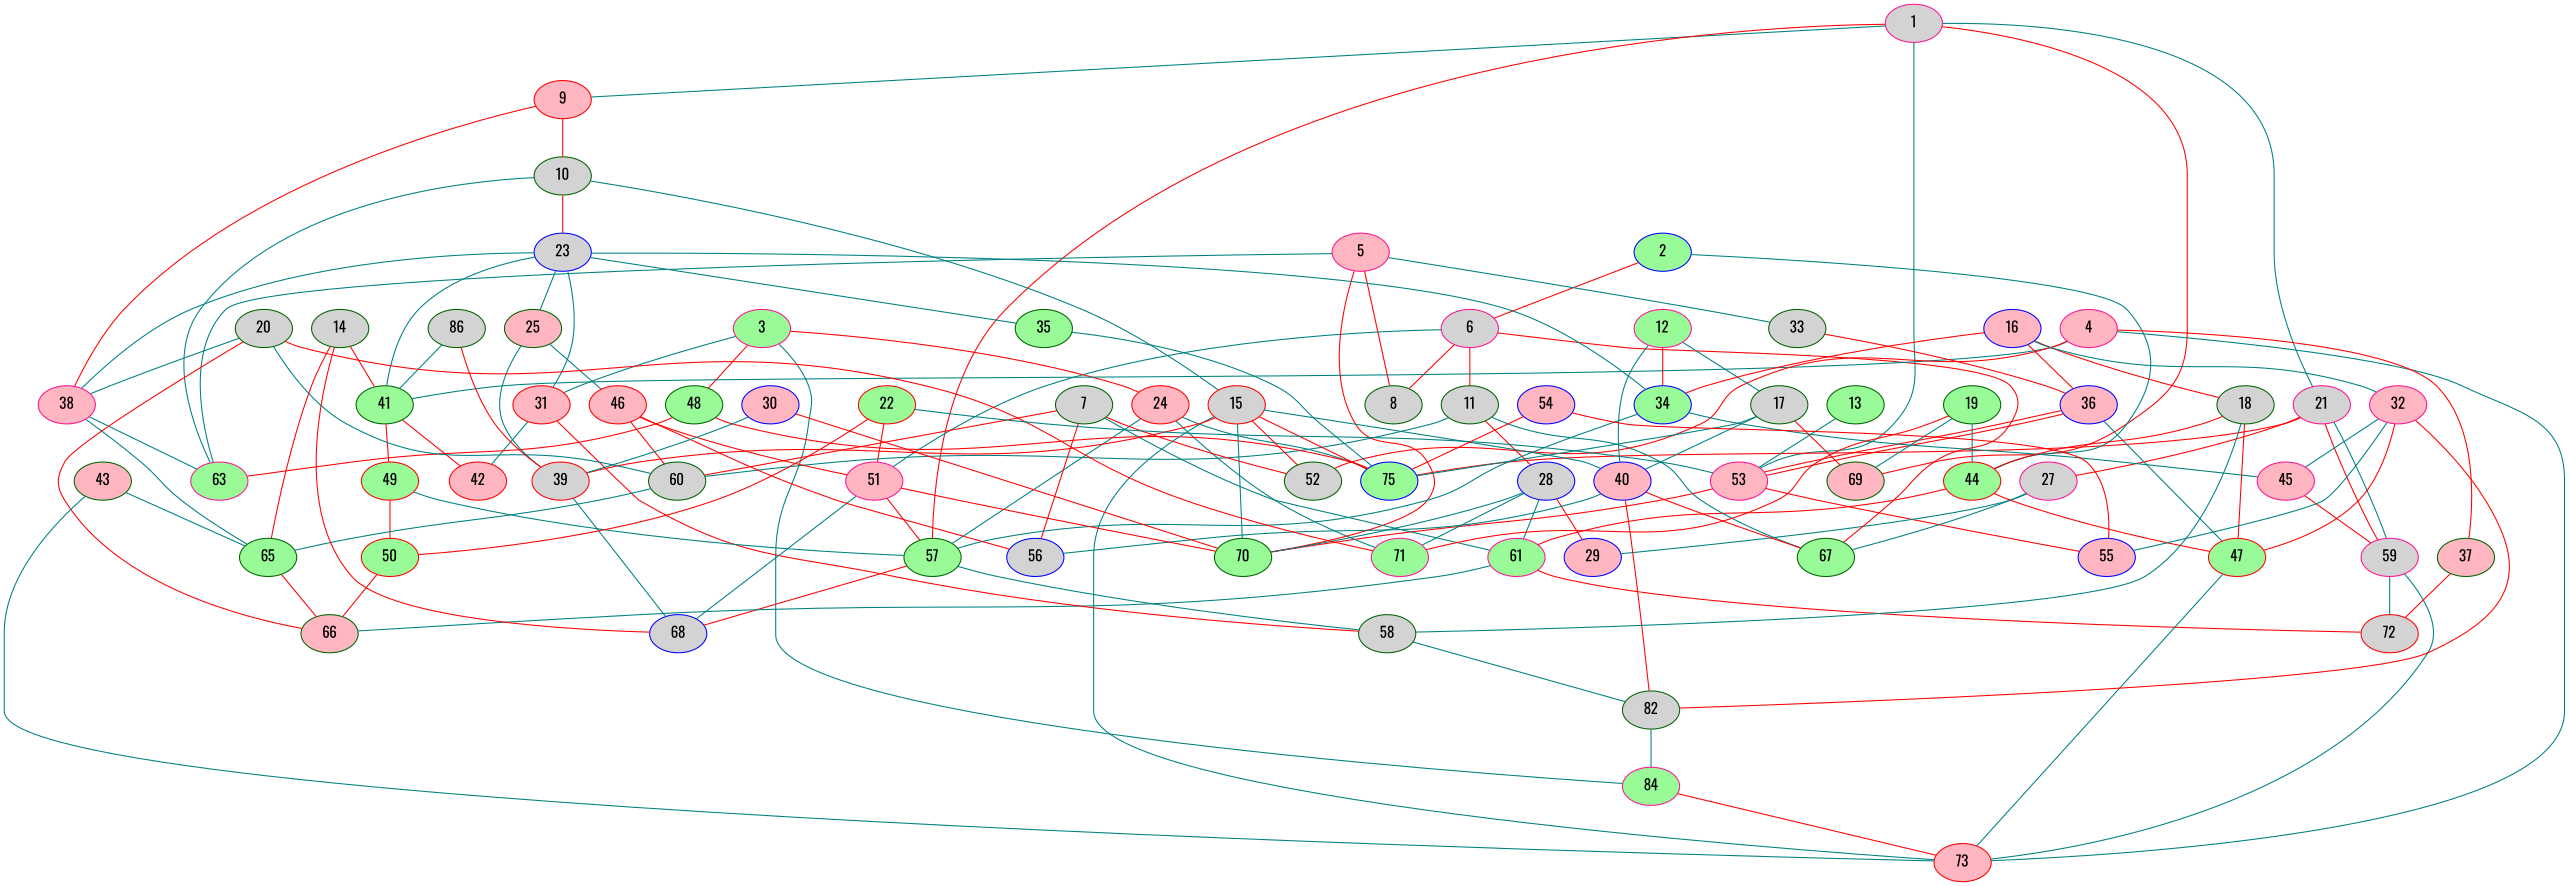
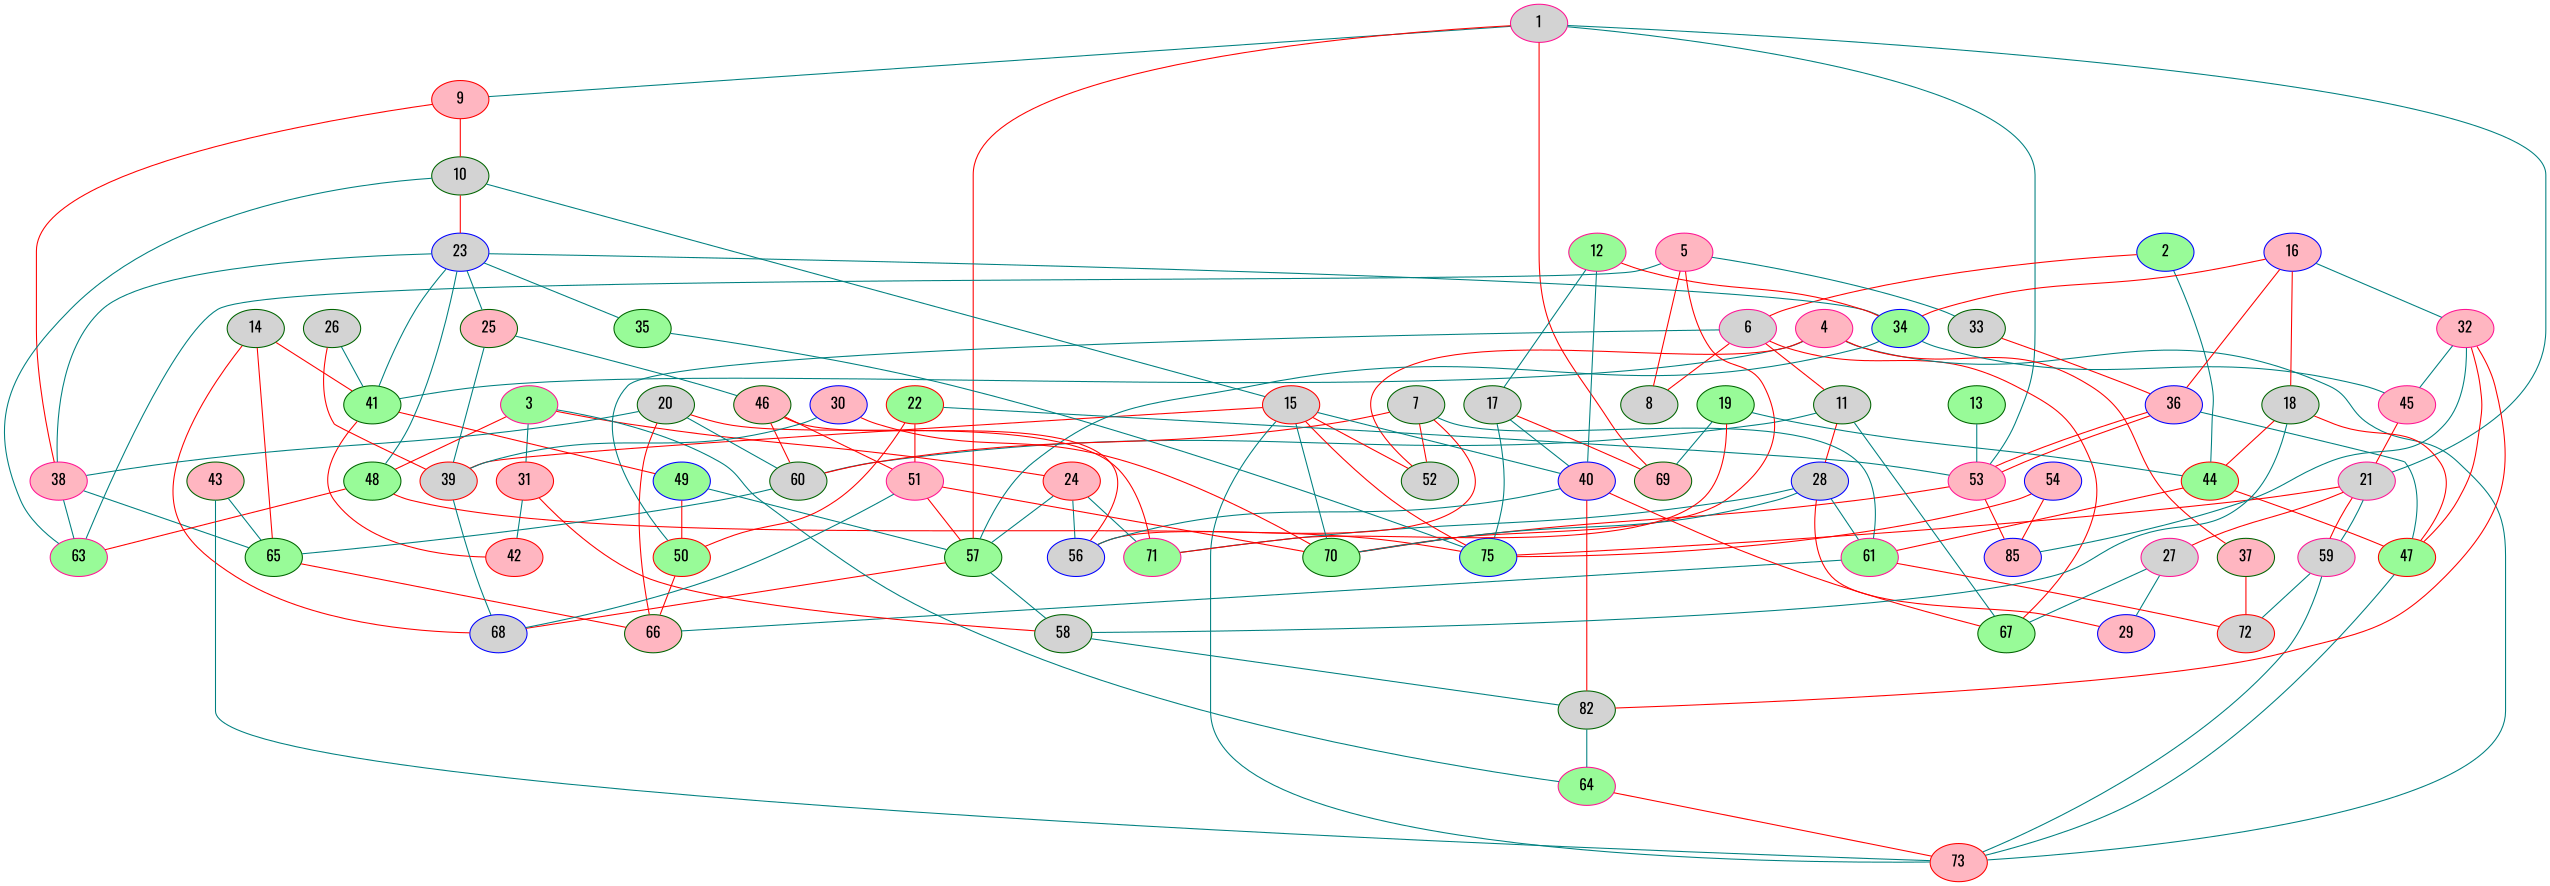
node "86": label "86" -> "26"
edge "23" -- "31": now "23" -- "48"
edge "6" -- "51": now "6" -- "50"
node "46": color red -> darkgreen
edge "24" -- "75": now "24" -- "56"
node "49": color red -> blue
edge "45" -- "59": now "45" -- "21"
node "55": label "55" -> "85"
node "84": label "84" -> "64"
